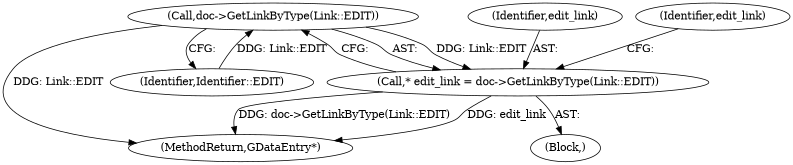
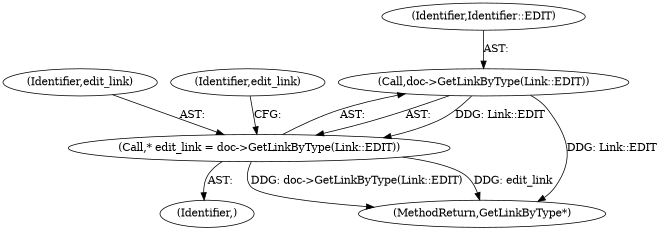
edge "(Call,doc->GetLinkByType(Link::EDIT))" -> "(Identifier,Identifier::EDIT)": removed, label "CFG:"
edge "(Identifier,Identifier::EDIT)" -> "(Call,doc->GetLinkByType(Link::EDIT))": label "DDG: Link::EDIT" -> "AST: "
edge "(Call,* edit_link = doc->GetLinkByType(Link::EDIT))" -> "(Call,doc->GetLinkByType(Link::EDIT))": label "CFG: " -> "AST: "
node "(MethodReturn,GDataEntry*)": label "(MethodReturn,GDataEntry*)" -> "(MethodReturn,GetLinkByType*)"
node "(Block,)": label "(Block,)" -> "(Identifier,)"
